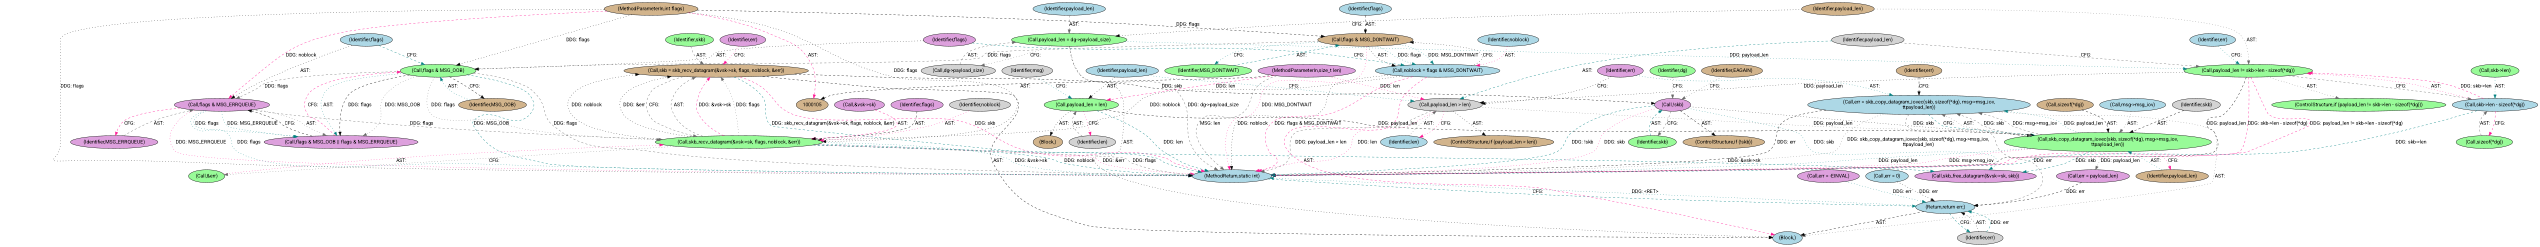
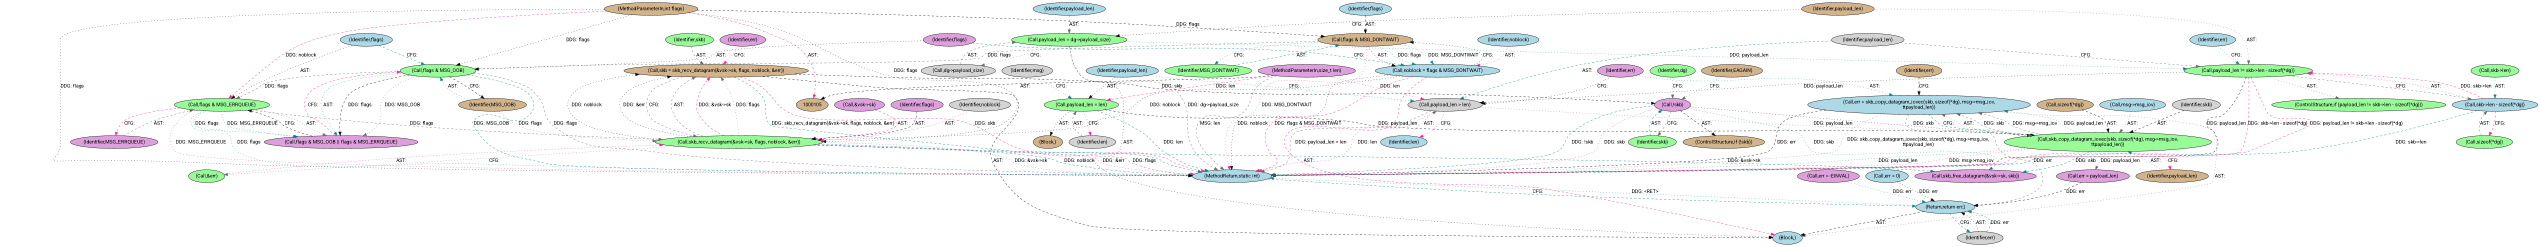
node "(Call,flags & MSG_ERRQUEUE)": fillcolor plum -> palegreen
edge "(Call,flags & MSG_OOB)" -> "(Call,skb_recv_datagram(&vsk->sk, flags, noblock, &err))": now "(Identifier,MSG_OOB)" -> "(Call,skb_recv_datagram(&vsk->sk, flags, noblock, &err))"
node "(ControlStructure,if (payload_len > len))": removed
